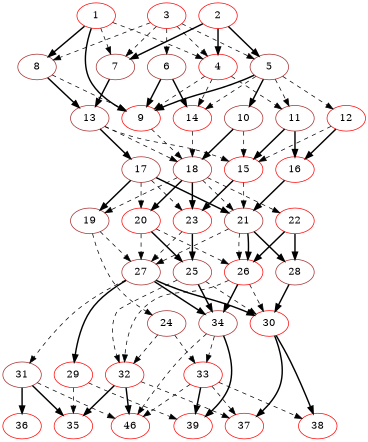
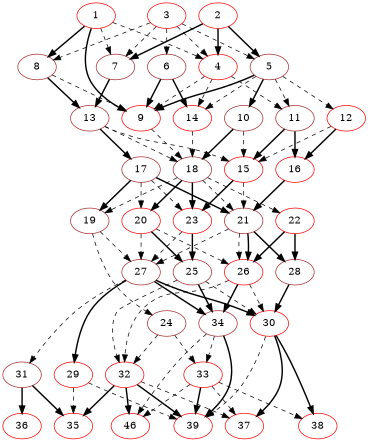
edge "30" -> "39": added
edge "31" -> "46": removed
edge "32" -> "39": added
